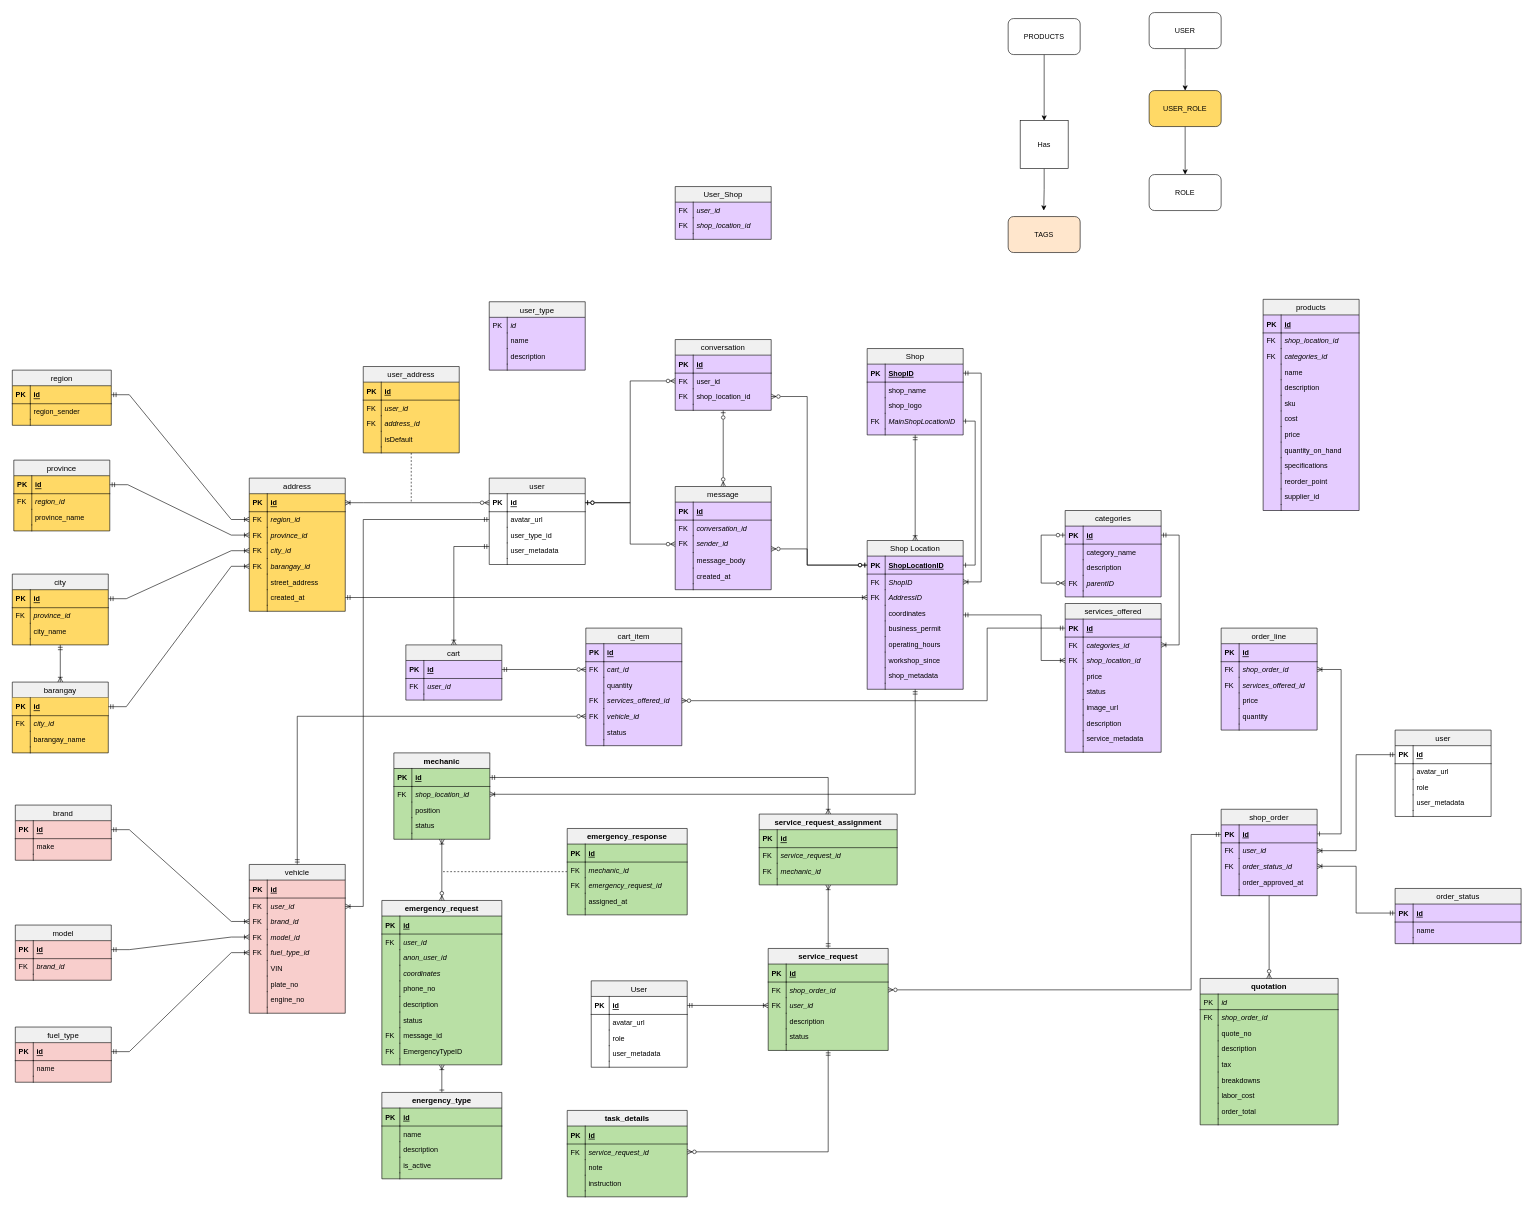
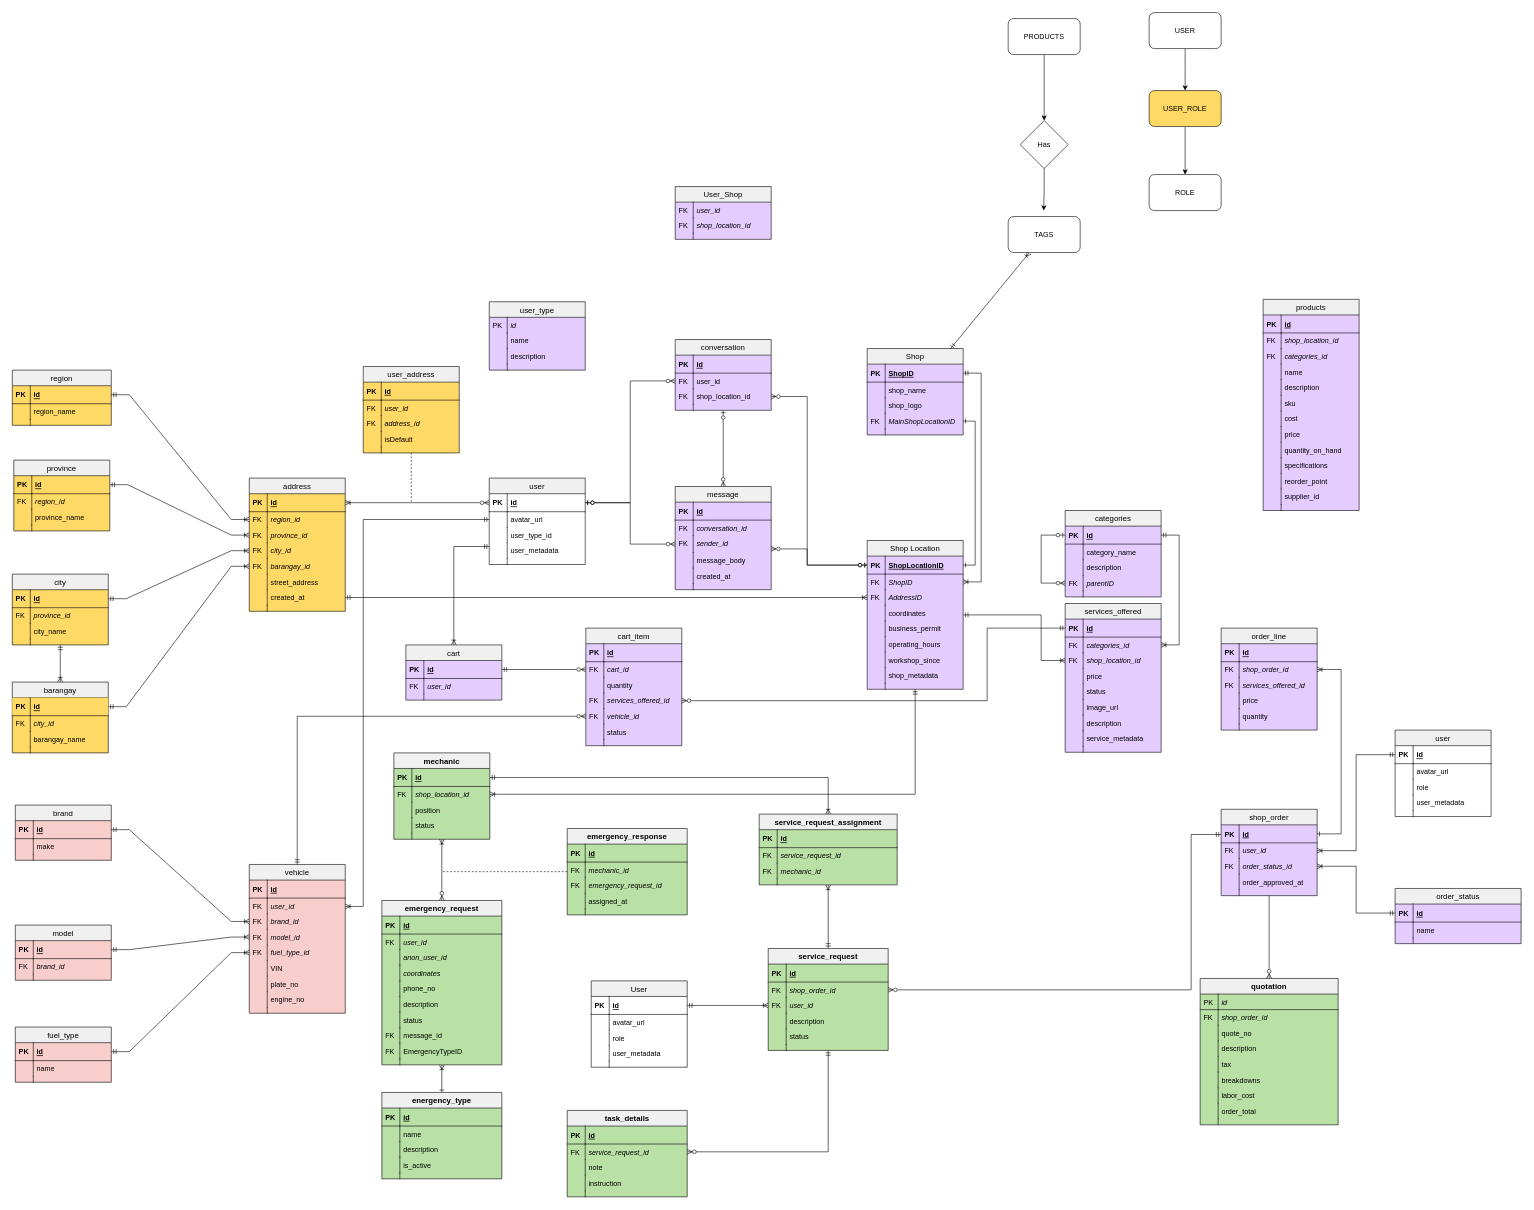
node "Has": shape rectangle -> diamond
node "TAGS": fillcolor #ffe6cc -> #ffffff
node "region_sender": label "region_sender" -> "region_name"
edge "Shop" -- "Shop Location": now "Shop" -- "TAGS"
